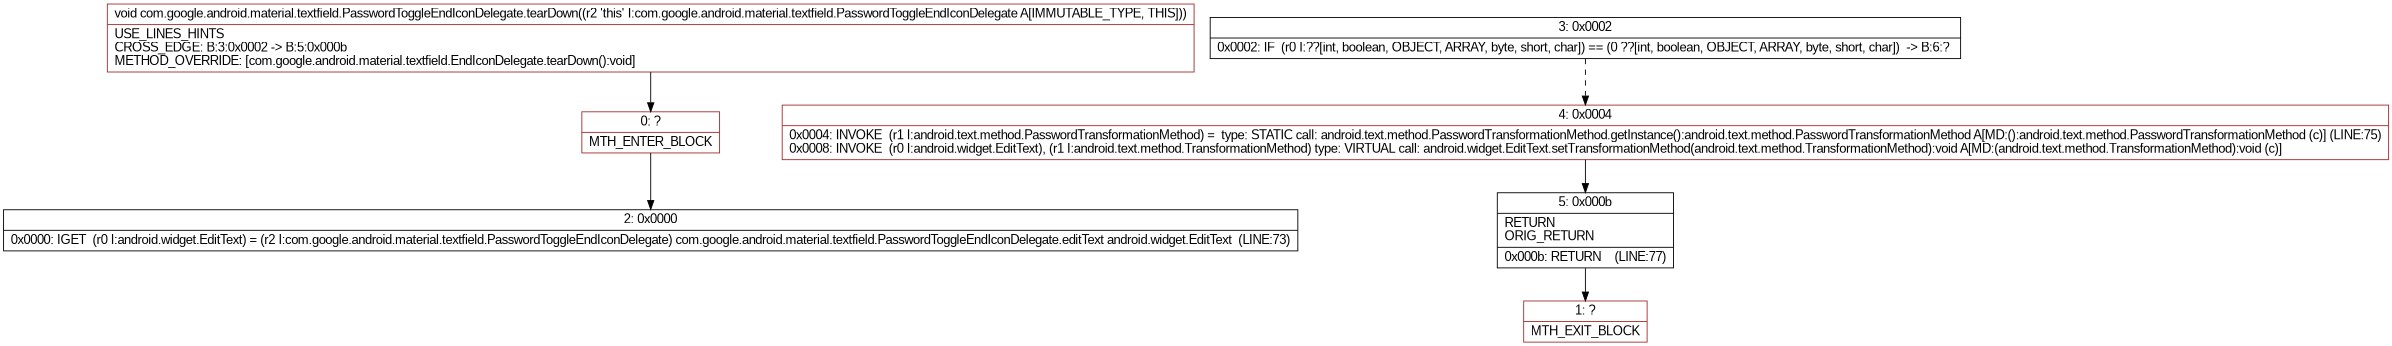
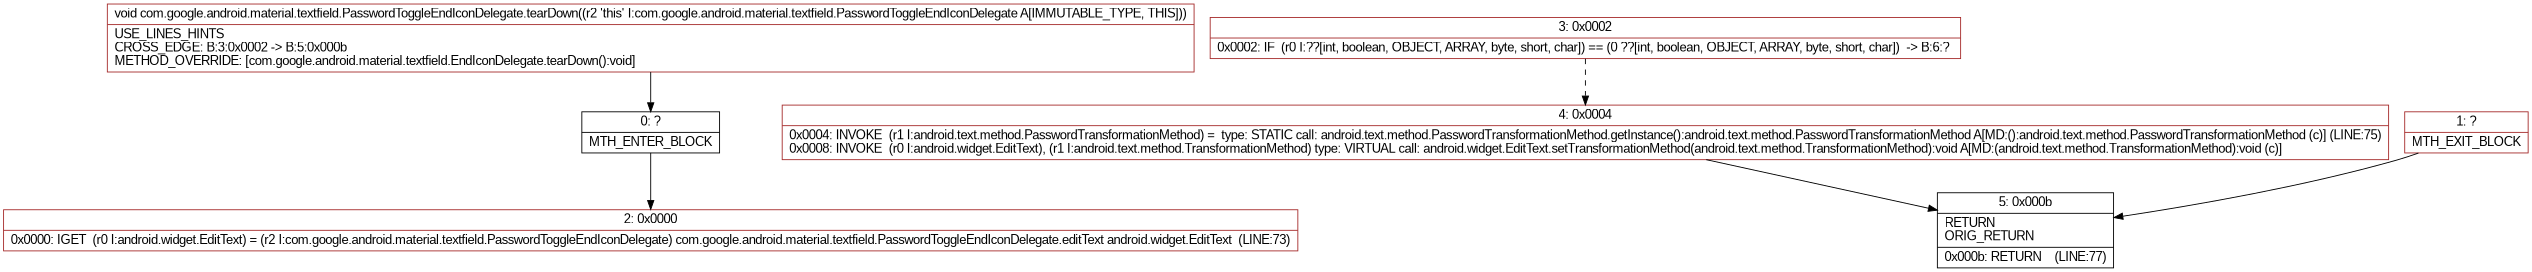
node "3: 0x0002": color black -> brown
node "0: ?": color brown -> black
node "2: 0x0000": color black -> brown
edge "5: 0x000b" -> "1: ?": reversed
